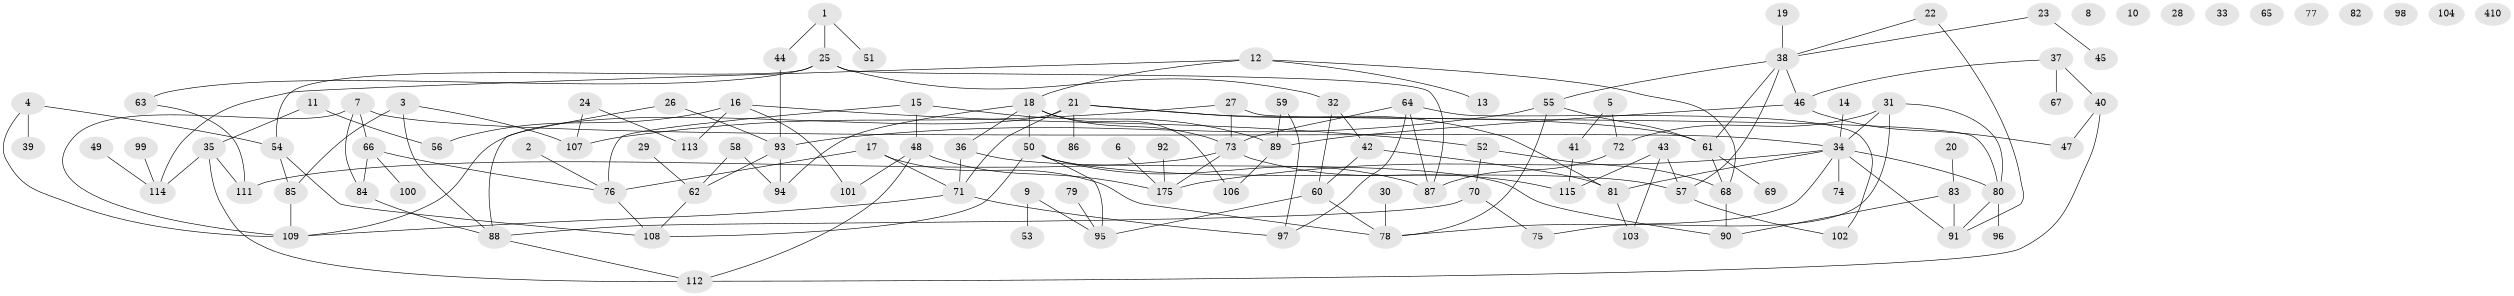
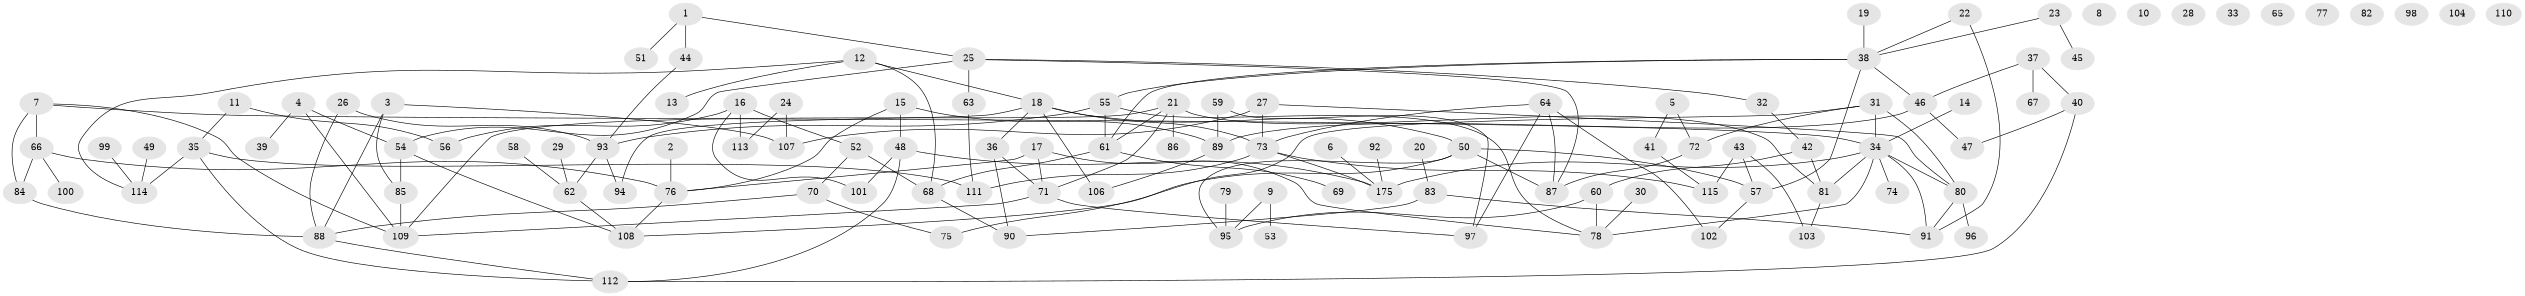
node "410": label "410" -> "110"
edge "32" -- "60": removed
edge "58" -- "94": removed
